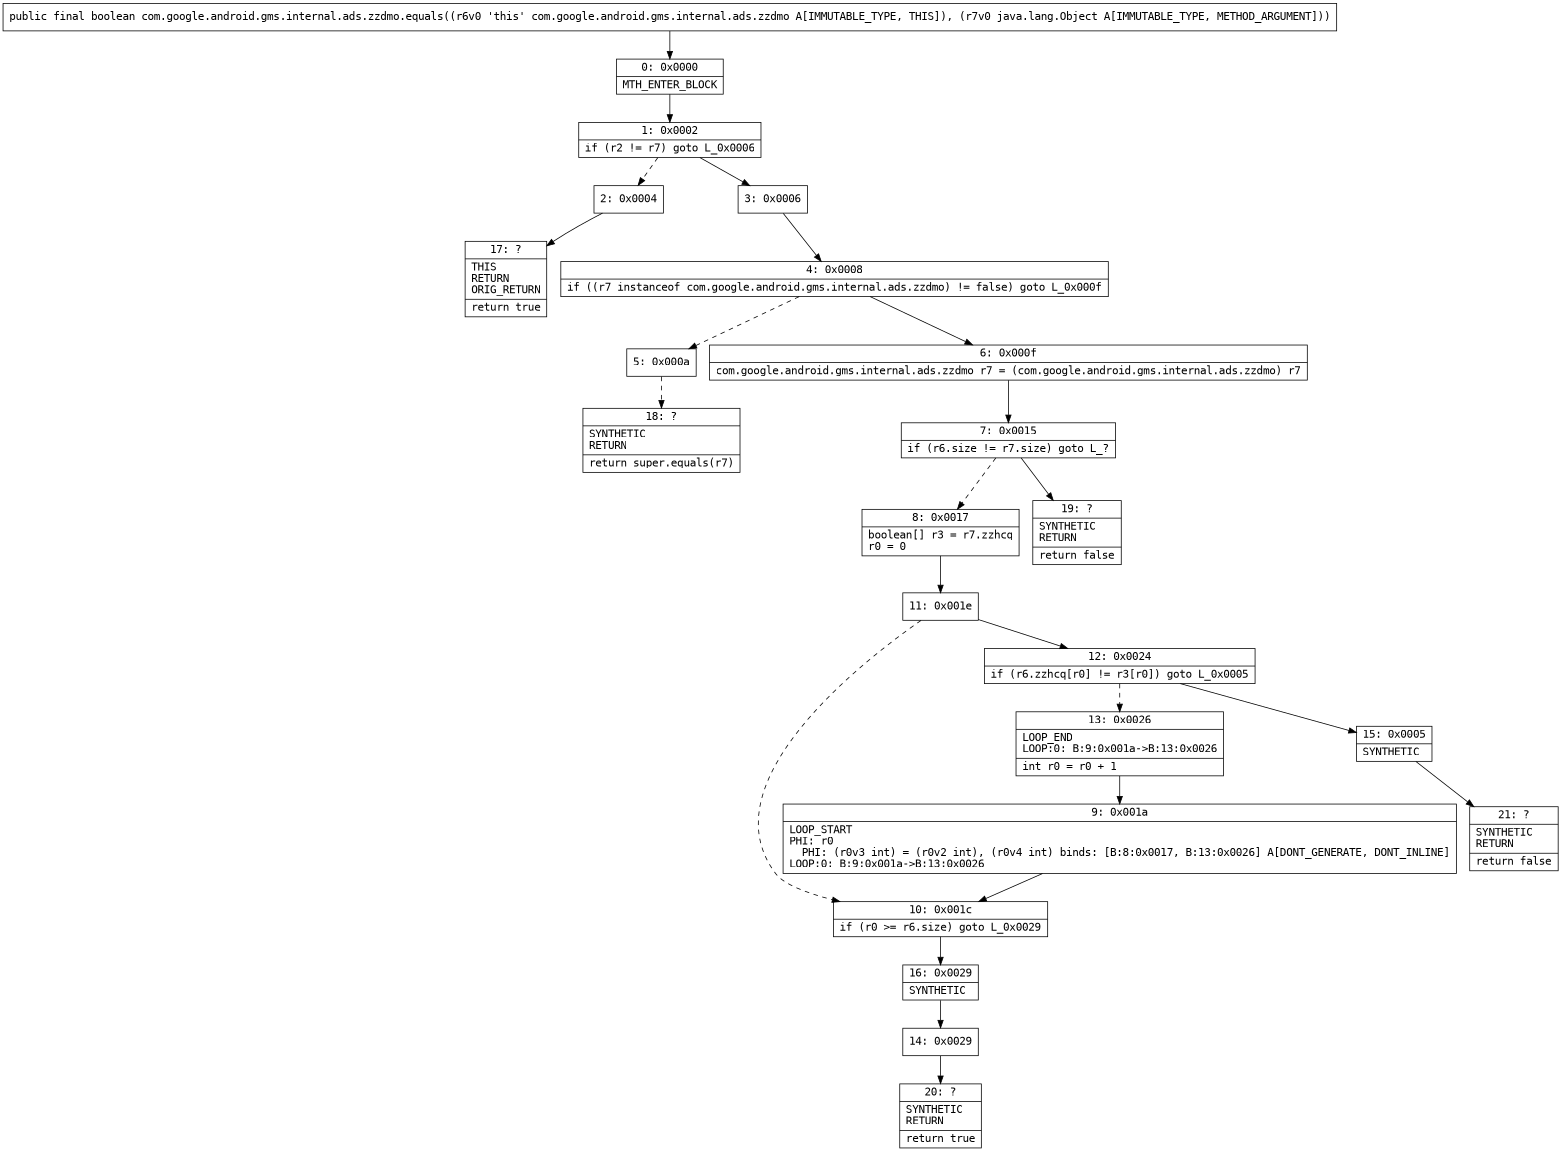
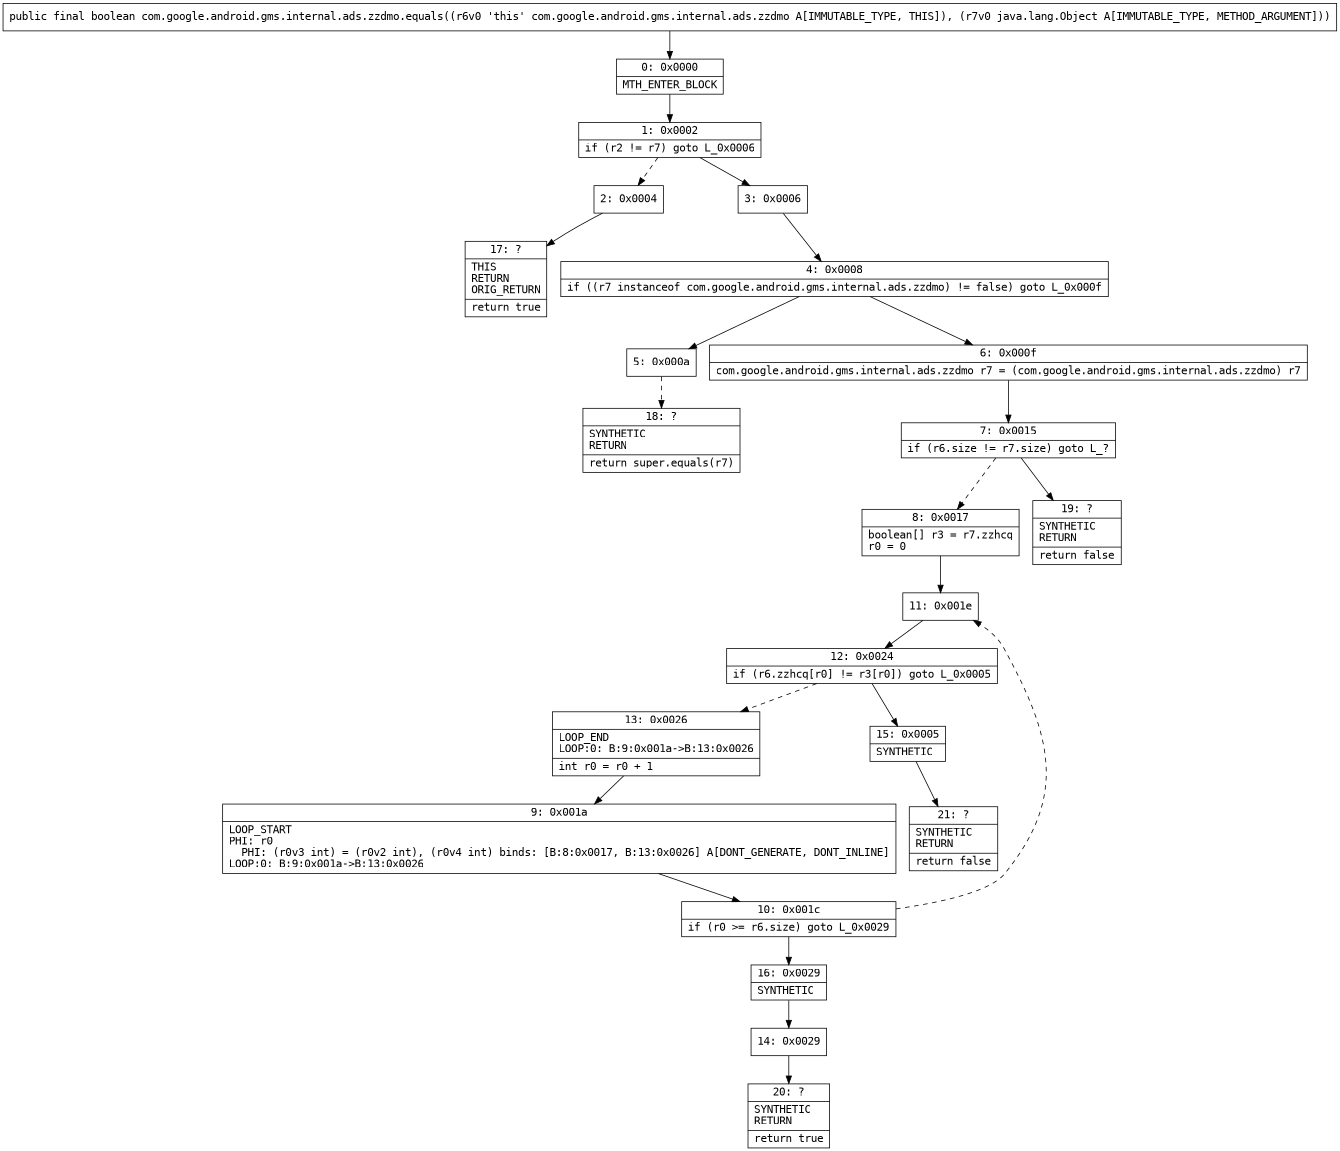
edge "4: 0x0008" -> "5: 0x000a": style dashed -> solid
edge "11: 0x001e" -> "10: 0x001c": reversed
